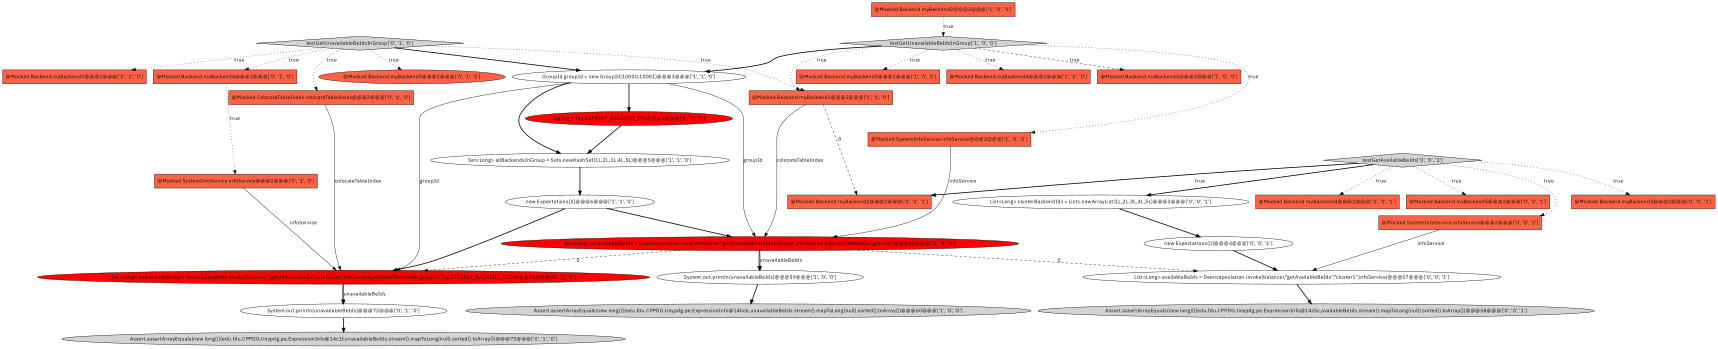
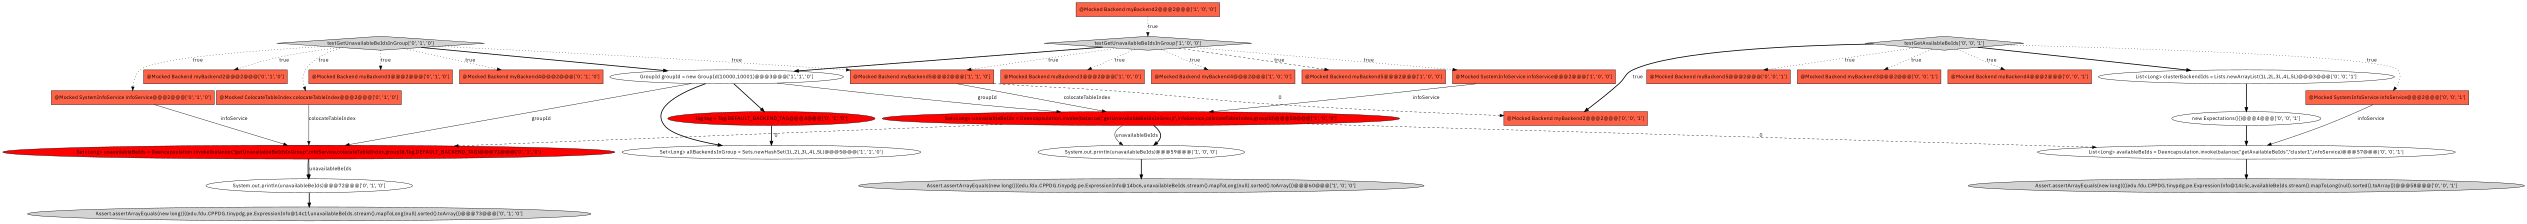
node "@Mocked Backend myBackend3@@@2@@@['0', '1', '0']": shape ellipse -> box
edge "@Mocked Backend myBackend4@@@2@@@['0', '1', '0']" -> "@Mocked SystemInfoService infoService@@@2@@@['0', '1', '0']": now "testGetUnavailableBeIdsInGroup['0', '1', '0']" -> "@Mocked SystemInfoService infoService@@@2@@@['0', '1', '0']"
node "new Expectations(){}@@@6@@@['1', '1', '0']": removed
